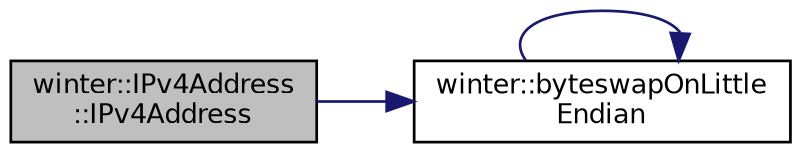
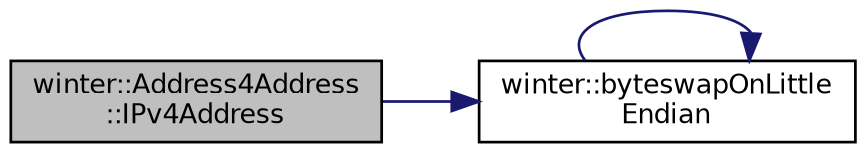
node "winter::IPv4Address ::IPv4Address": label "winter::IPv4Address ::IPv4Address" -> "winter::Address4Address ::IPv4Address"
